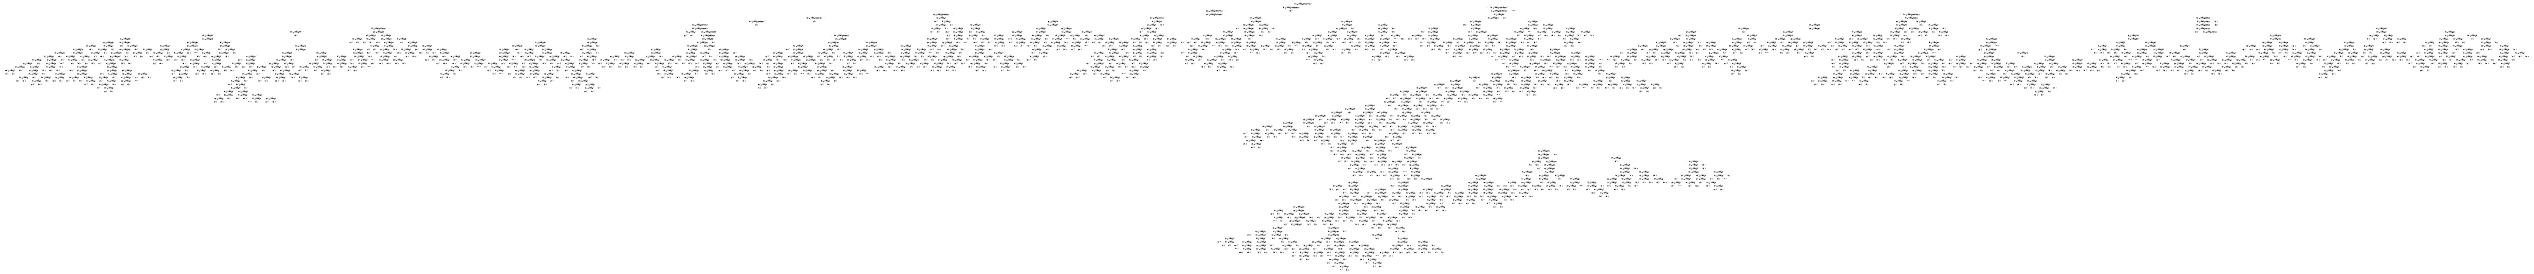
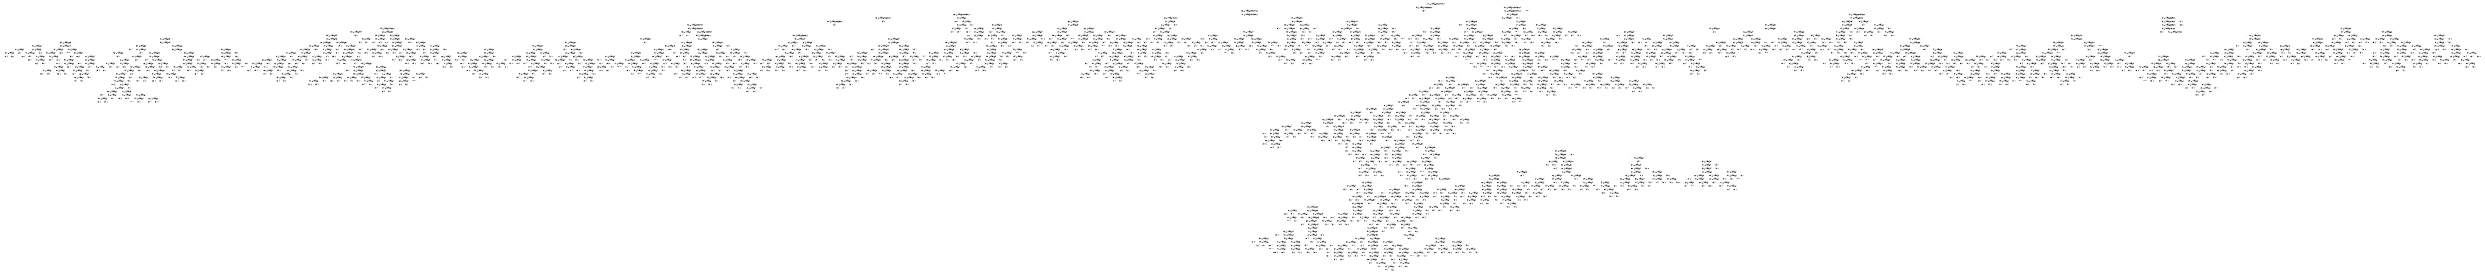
node "qzfc  ( 6 )": removed
node "mrzl  ( 2 )": removed
